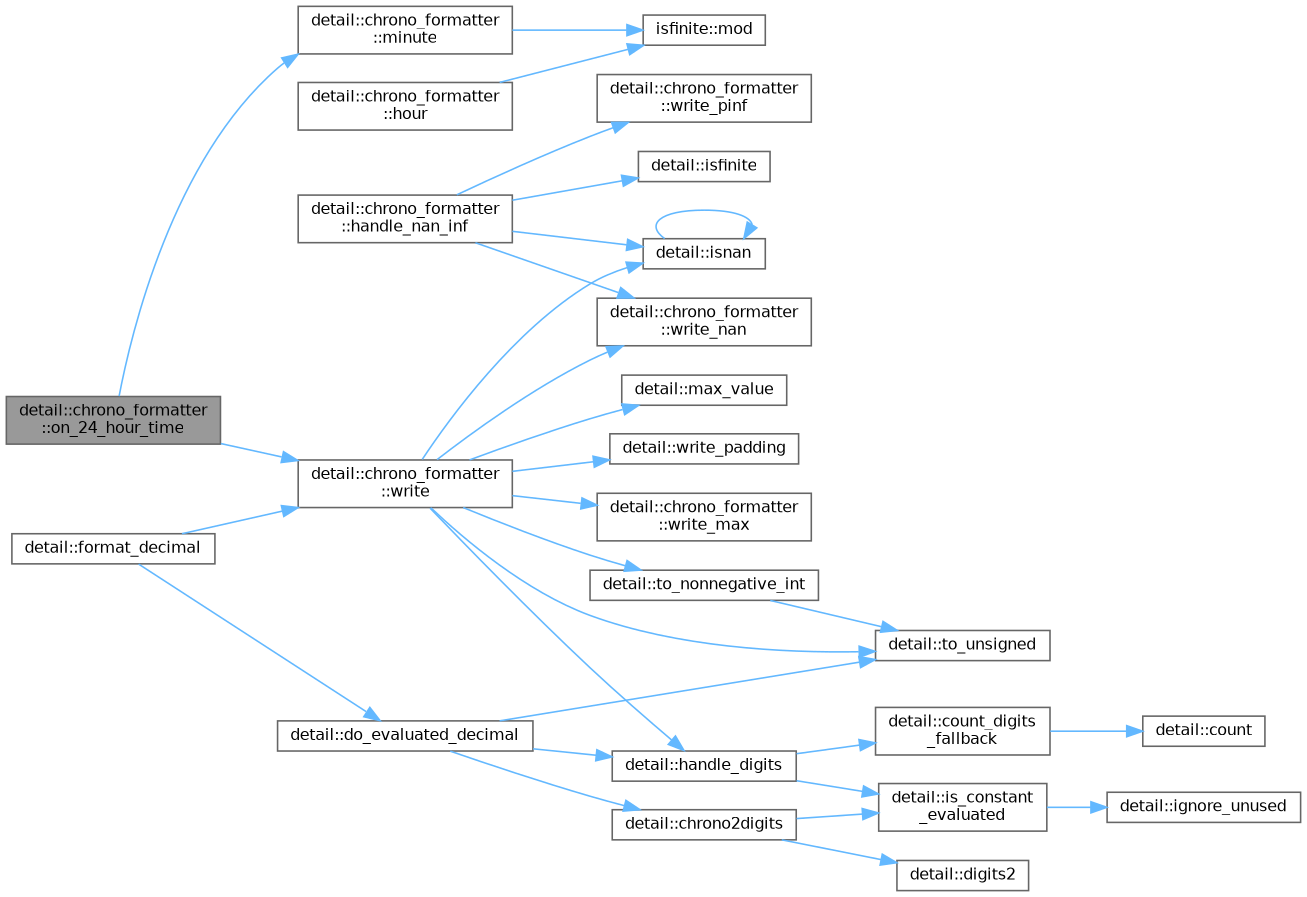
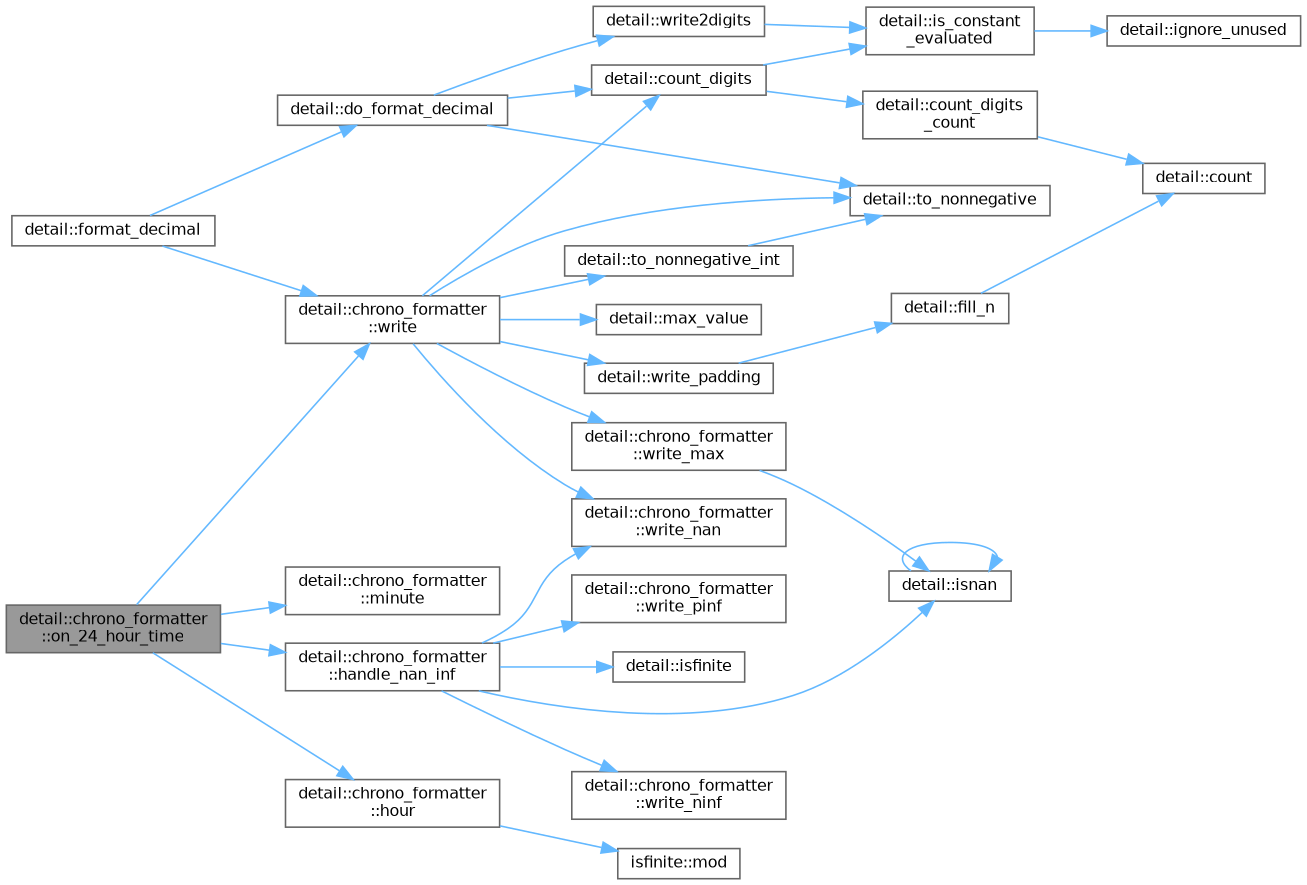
edge "detail::chrono_formatter ::minute" -> "isfinite::mod": removed
node "detail::fill_n": added
edge "detail::chrono_formatter ::write" -> "detail::isnan": now "detail::chrono_formatter ::write_max" -> "detail::isnan"
node "detail::to_unsigned": label "detail::to_unsigned" -> "detail::to_nonnegative"
edge "detail::chrono_formatter ::on_24_hour_time" -> "detail::chrono_formatter ::handle_nan_inf": added
edge "detail::chrono_formatter ::on_24_hour_time" -> "detail::chrono_formatter ::hour": added
node "detail::count_digits _fallback": label "detail::count_digits _fallback" -> "detail::count_digits _count"
node "detail::do_evaluated_decimal": label "detail::do_evaluated_decimal" -> "detail::do_format_decimal"
node "detail::handle_digits": label "detail::handle_digits" -> "detail::count_digits"
node "detail::chrono_formatter ::write_ninf": added
node "detail::chrono2digits": label "detail::chrono2digits" -> "detail::write2digits"
node "detail::digits2": removed
